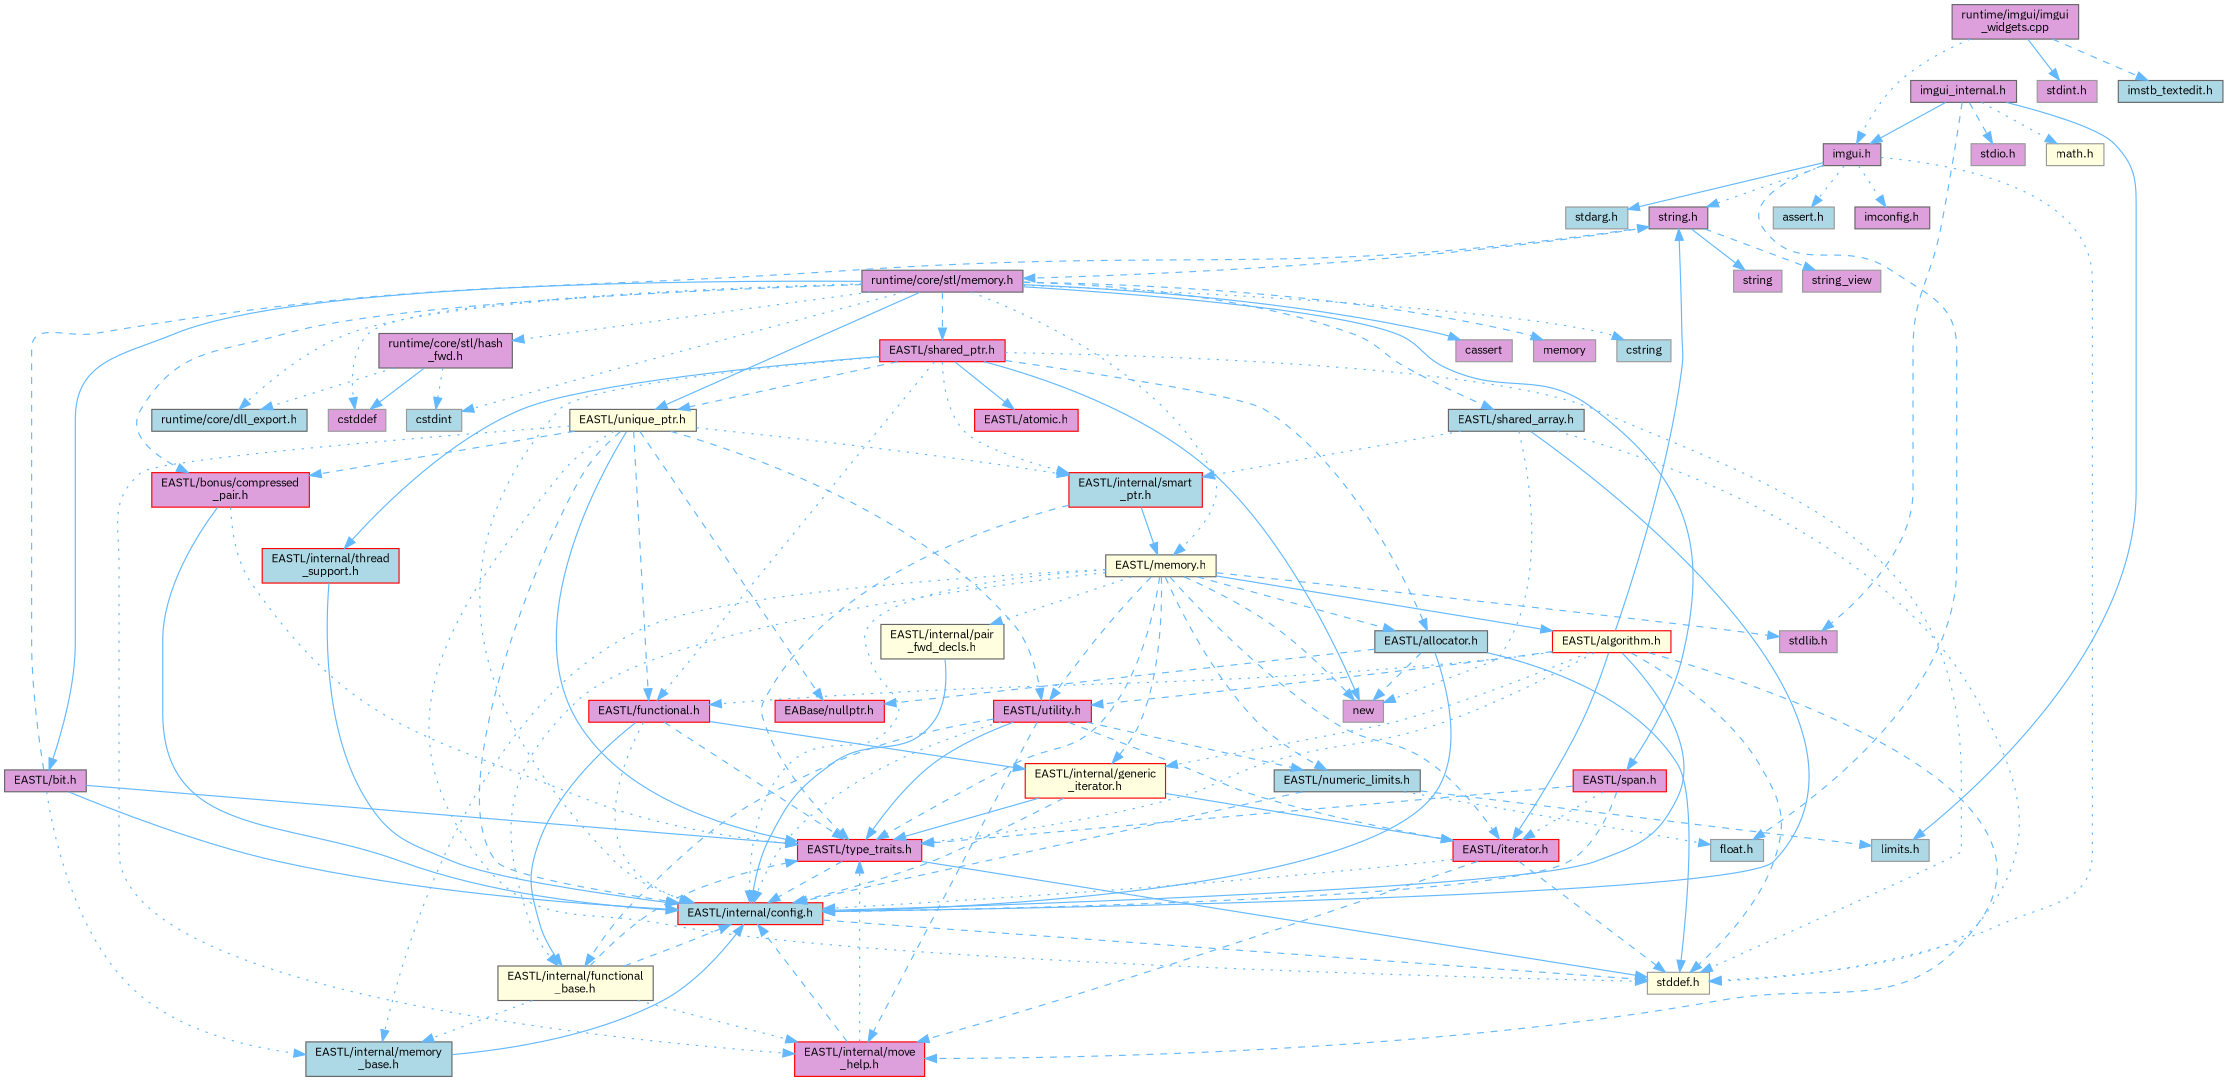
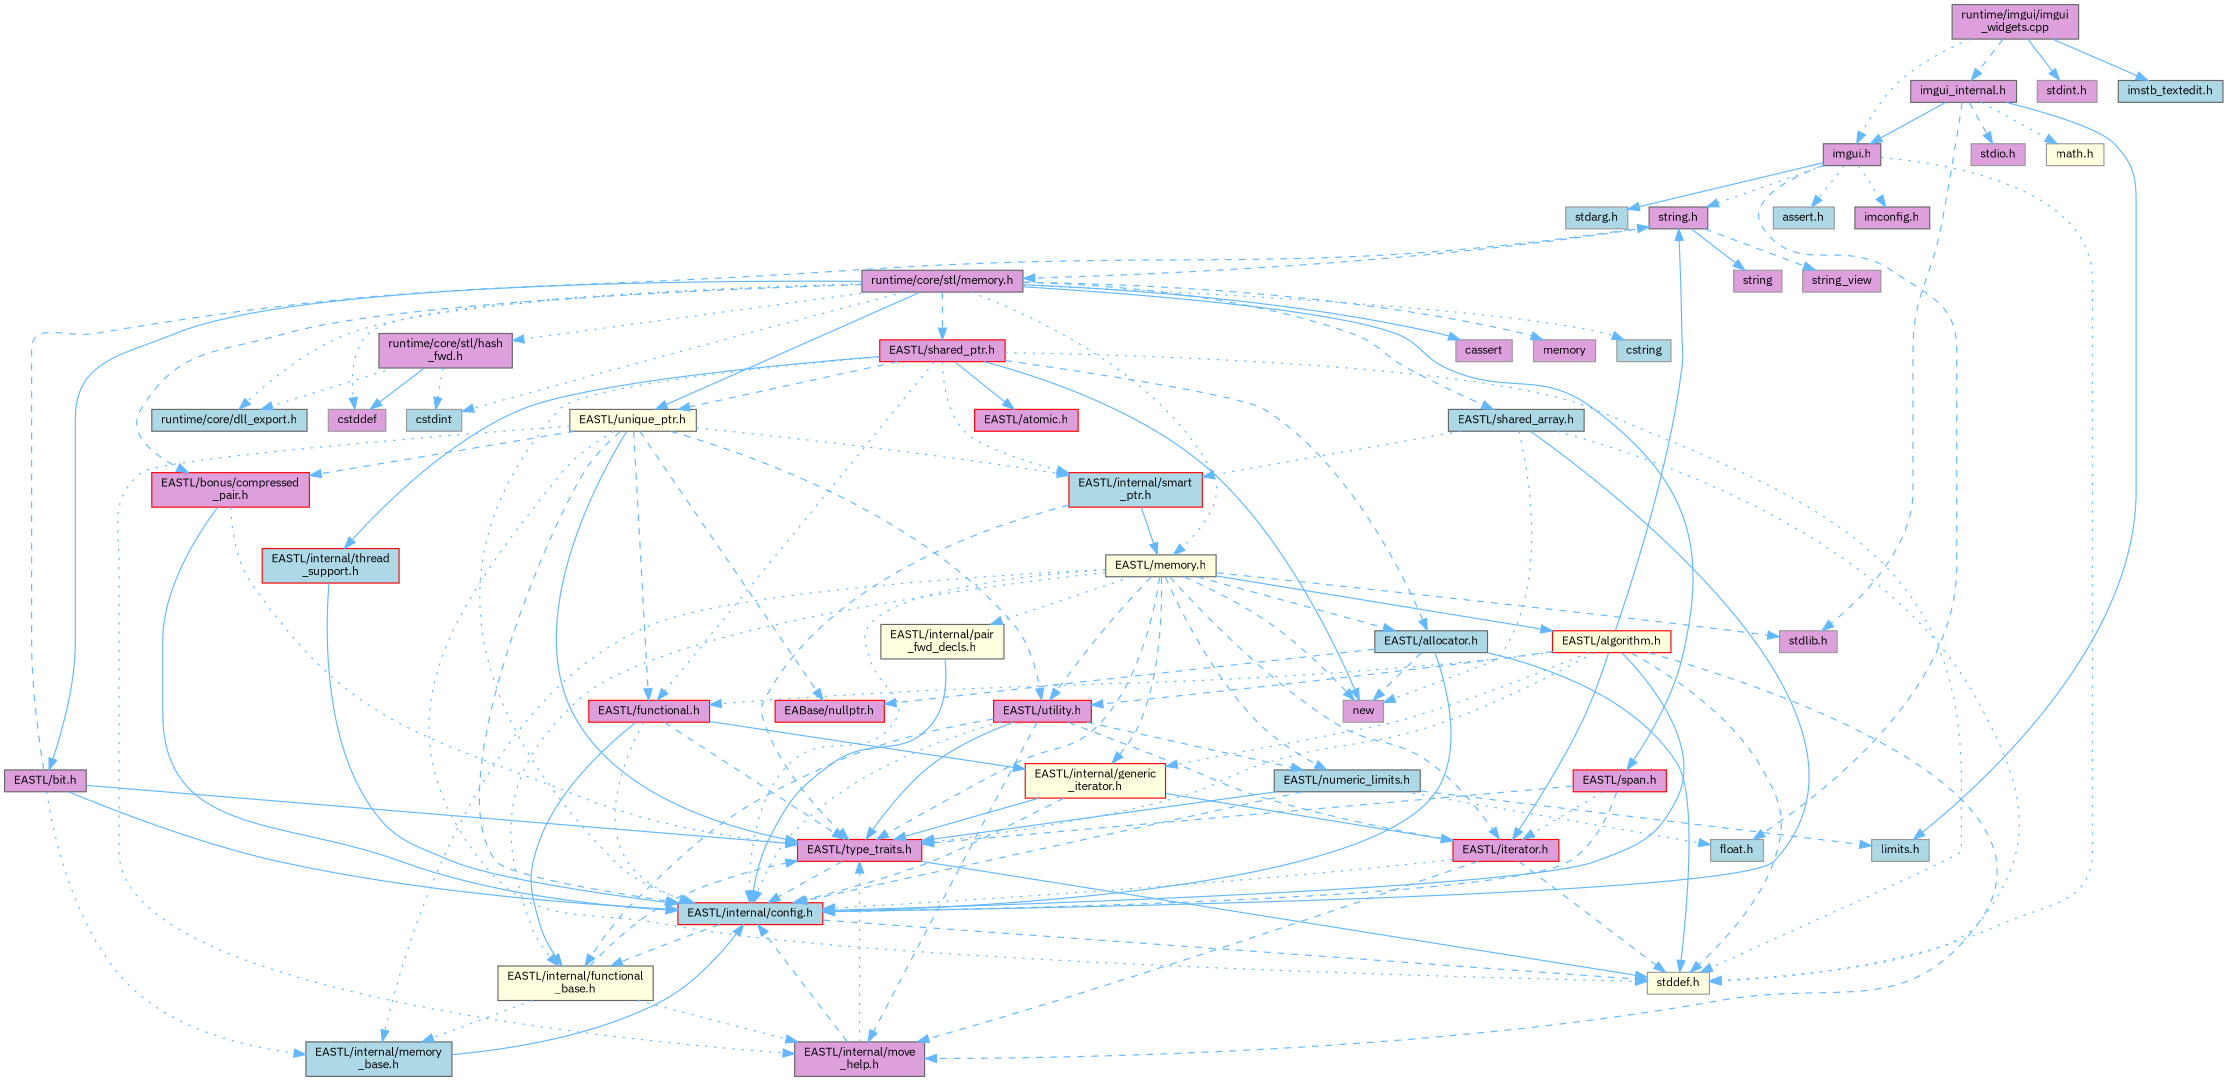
edge "runtime/imgui/imgui _widgets.cpp" -> "imgui_internal.h": added
edge "runtime/imgui/imgui _widgets.cpp" -> "imstb_textedit.h": style dashed -> solid
edge "EASTL/numeric_limits.h" -> "EASTL/type_traits.h": added
edge "EASTL/internal/functional _base.h" -> "EASTL/internal/config.h": reversed
node "EASTL/internal/move _help.h": color red -> grey40
